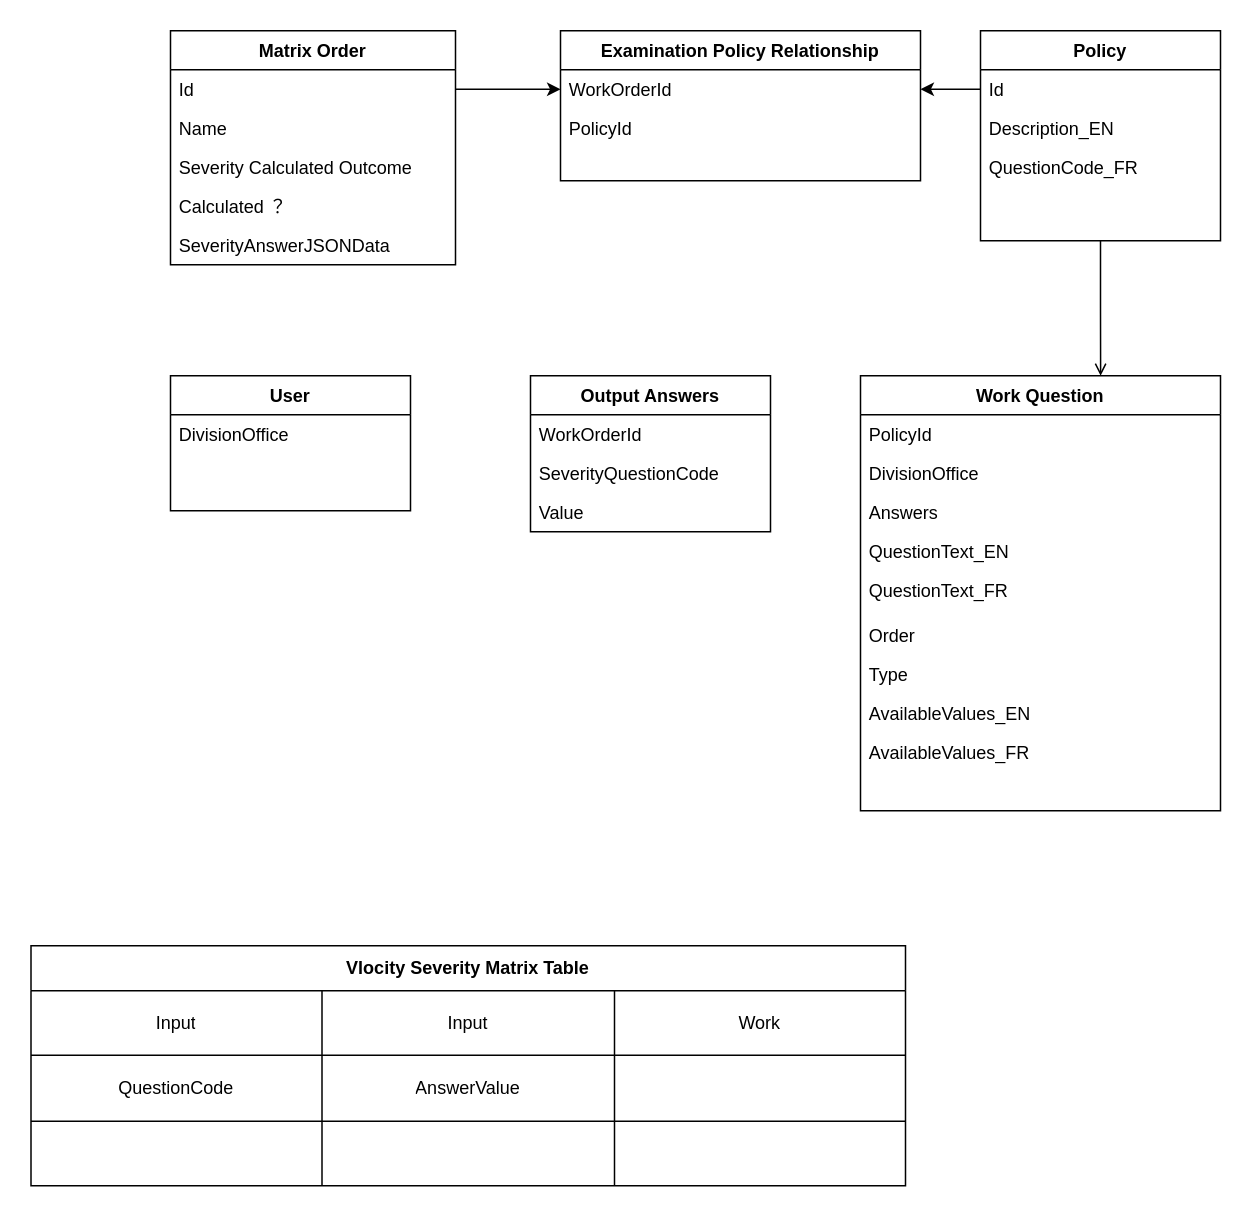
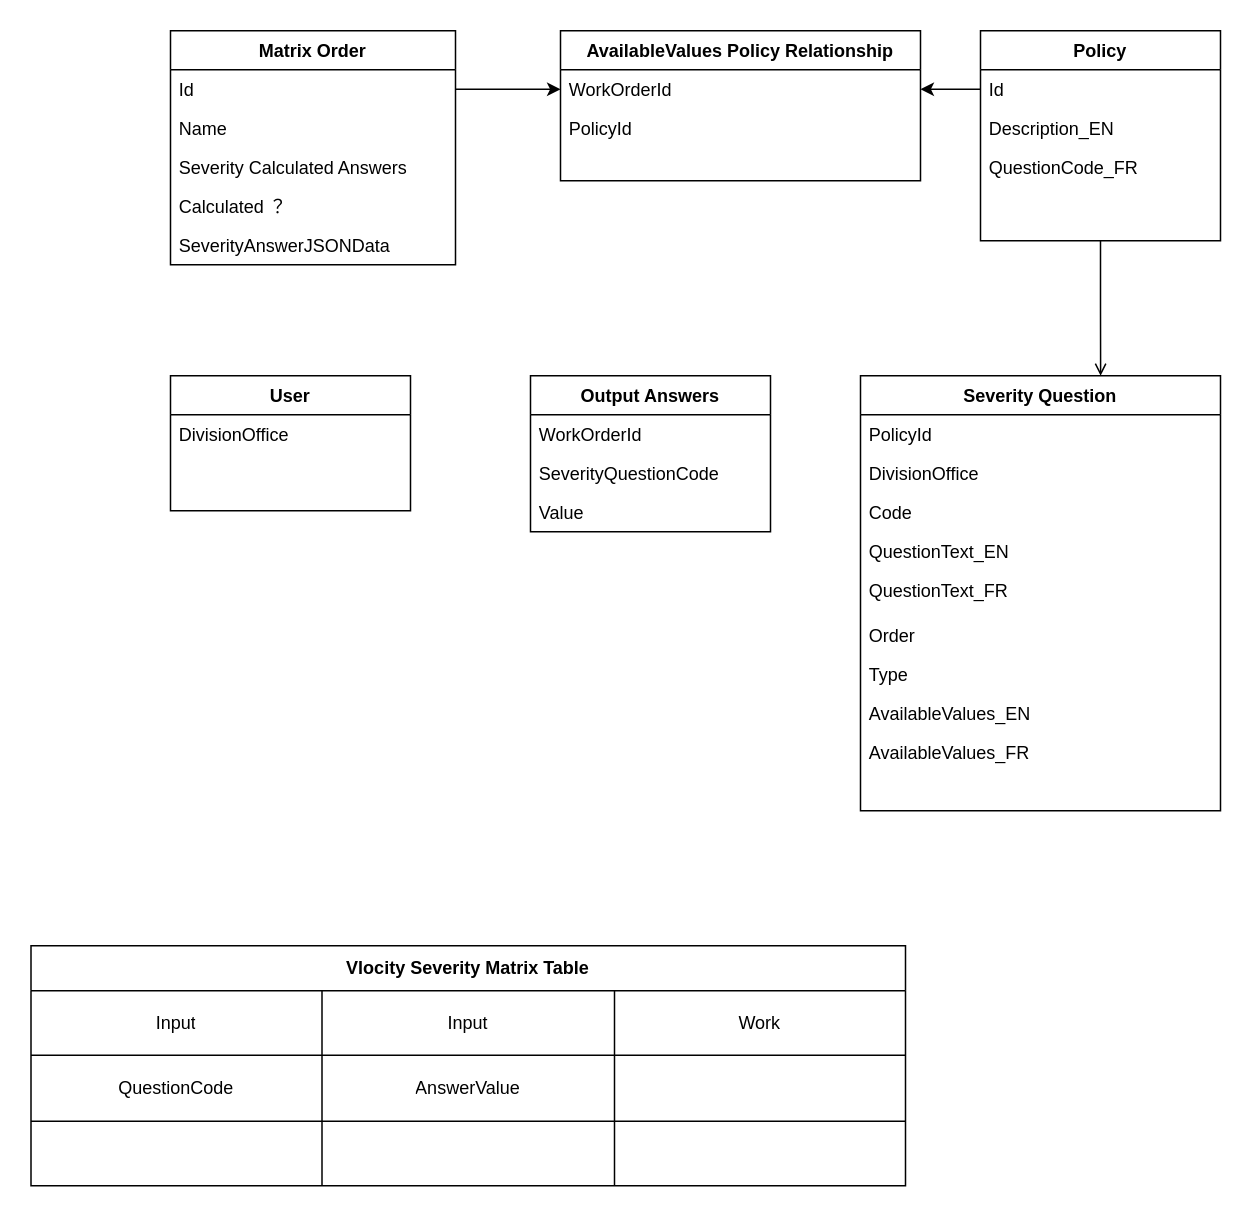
node "Examination Policy Relationship": label "Examination Policy Relationship" -> "AvailableValues Policy Relationship"
node "Severity Calculated Outcome": label "Severity Calculated Outcome" -> "Severity Calculated Answers"
node "Work Question": label "Work Question" -> "Severity Question"
node "Answers": label "Answers" -> "Code"
